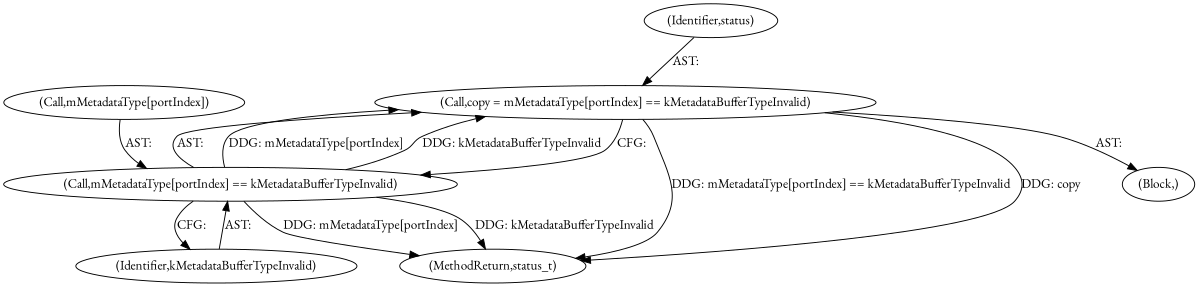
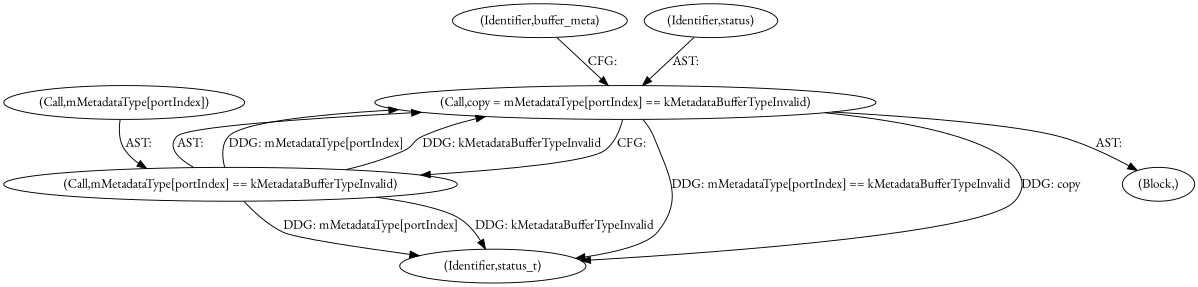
node "(Identifier,buffer_meta)": added
node "(Identifier,kMetadataBufferTypeInvalid)": removed
node "(MethodReturn,status_t)": label "(MethodReturn,status_t)" -> "(Identifier,status_t)"
